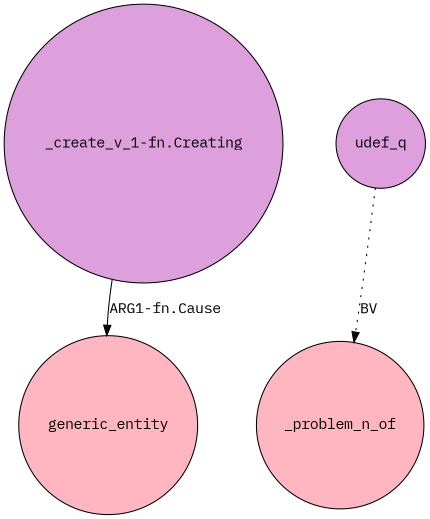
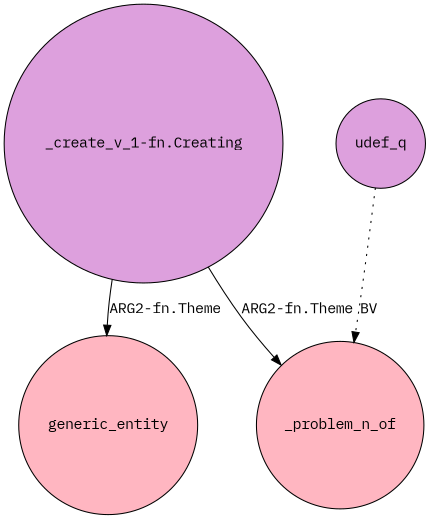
edge "_create_v_1-fn.Creating" -> "generic_entity": label "ARG1-fn.Cause" -> "ARG2-fn.Theme"
edge "_create_v_1-fn.Creating" -> "_problem_n_of": added, label "ARG2-fn.Theme"
